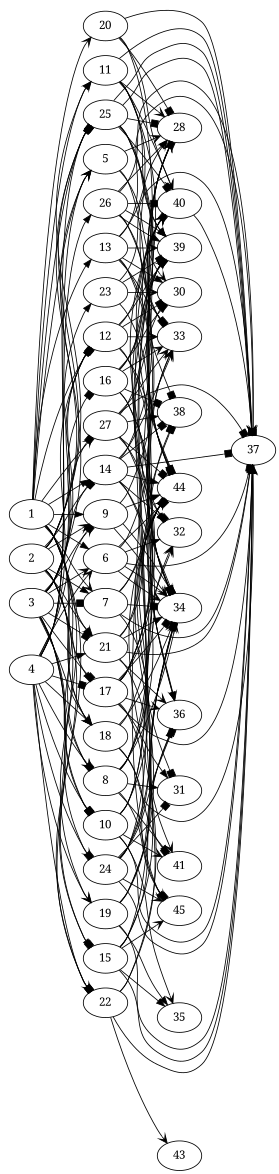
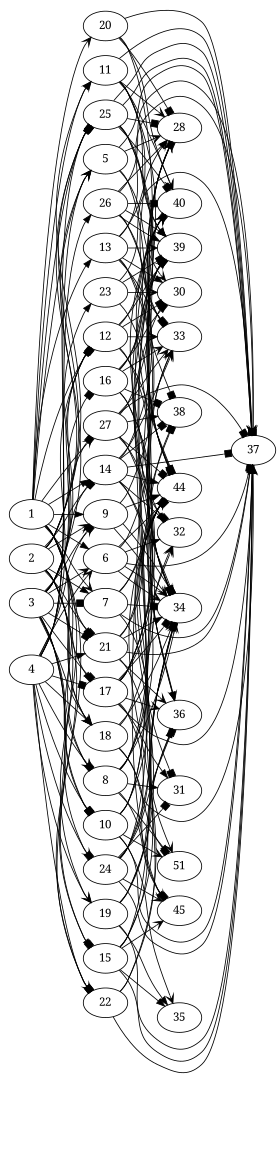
edge "40" -> "37": now "5" -> "37"
edge "2" -> "21": arrowhead vee -> box
node "41": label "41" -> "51"
node "43": removed
